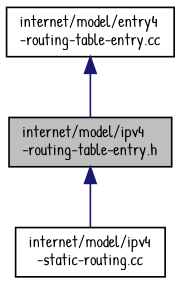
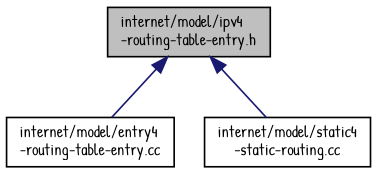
edge "internet/model/ipv4 -routing-table-entry.h" -> "internet/model/entry4 -routing-table-entry.cc": reversed
node "internet/model/ipv4 -static-routing.cc": label "internet/model/ipv4 -static-routing.cc" -> "internet/model/static4 -static-routing.cc"
